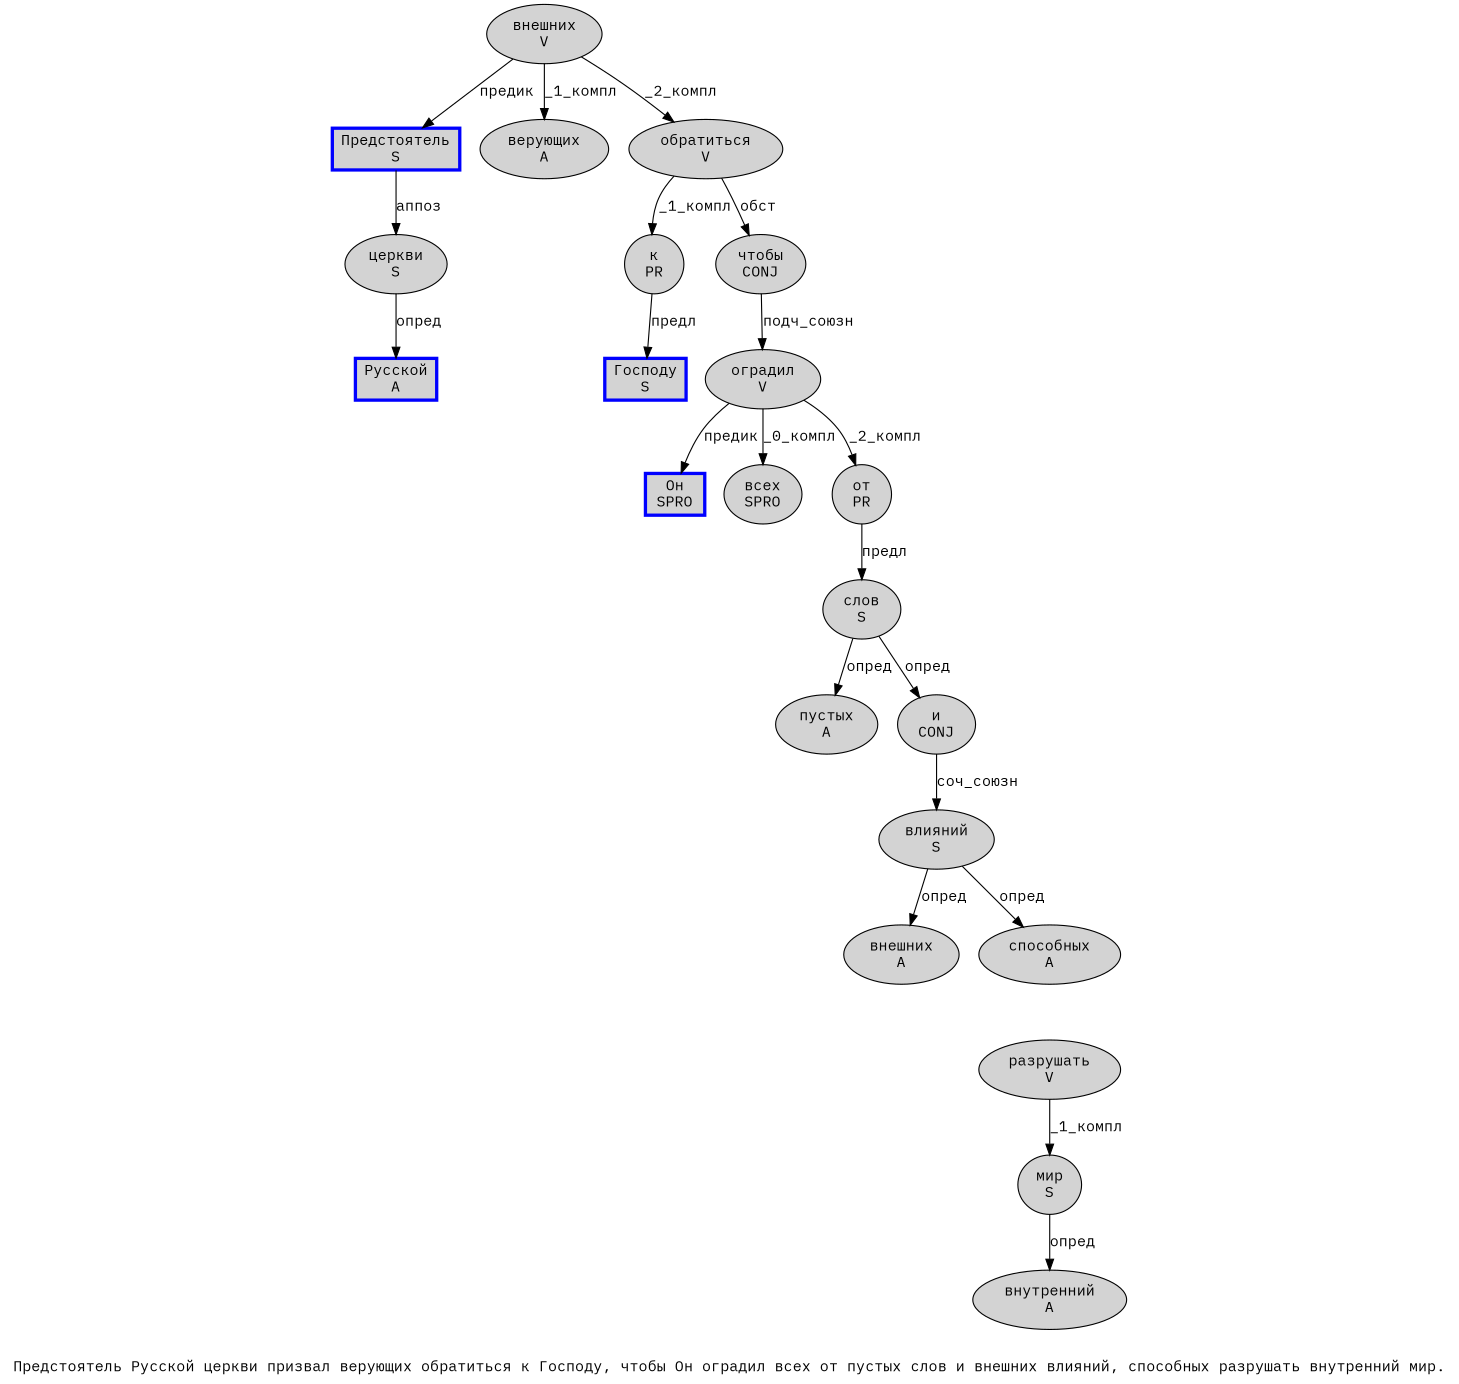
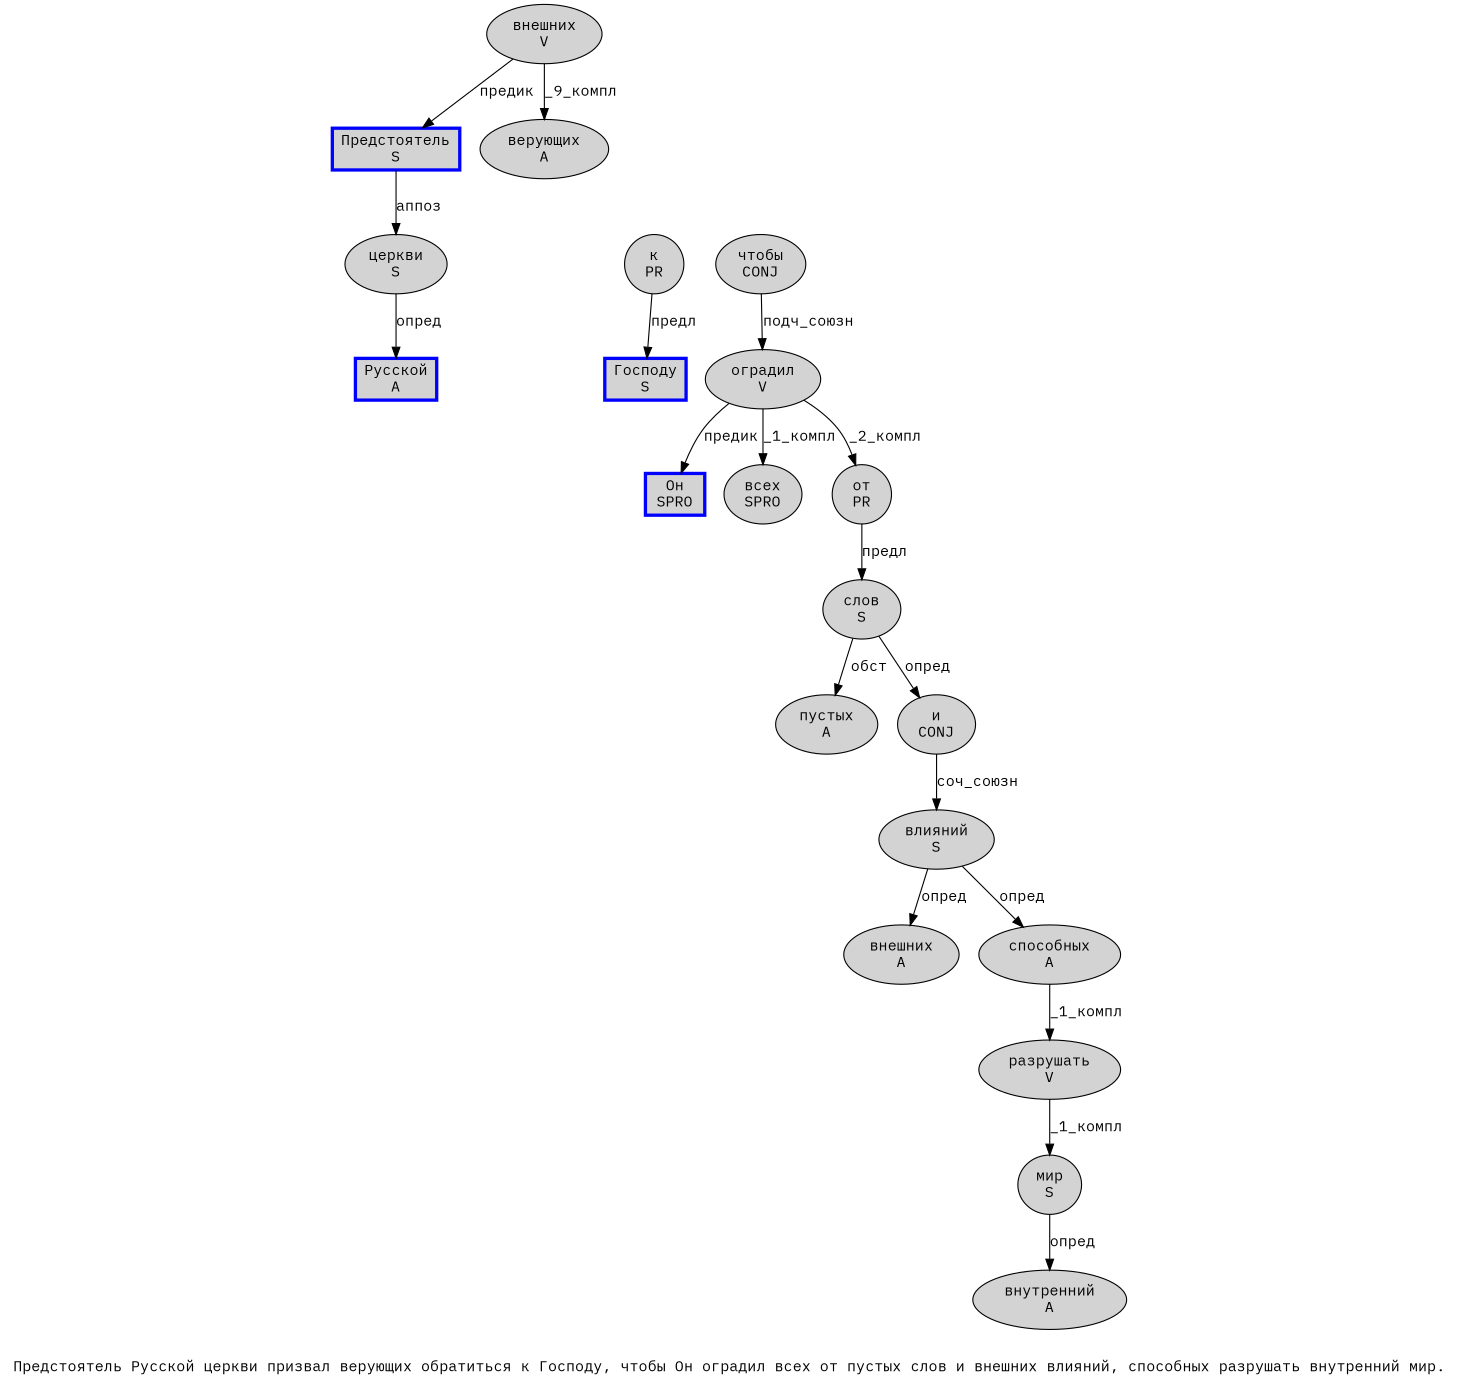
edge "внешних V" -> "верующих A": label "_1_компл" -> "_9_компл"
node "обратиться V": removed
edge "оградил V" -> "всех SPRO": label "_0_компл" -> "_1_компл"
edge "слов S" -> "пустых A": label "опред" -> "обст"
edge "способных A" -> "разрушать V": added, label "_1_компл"
